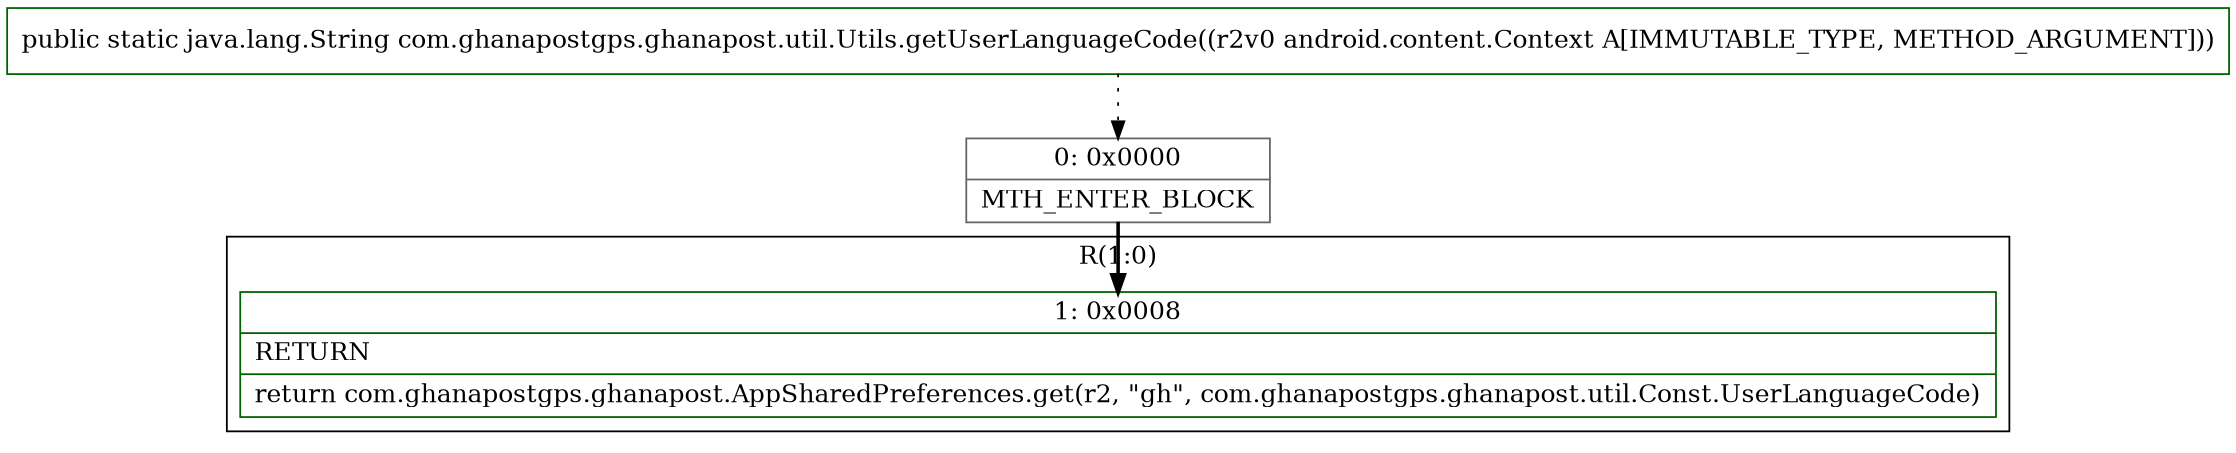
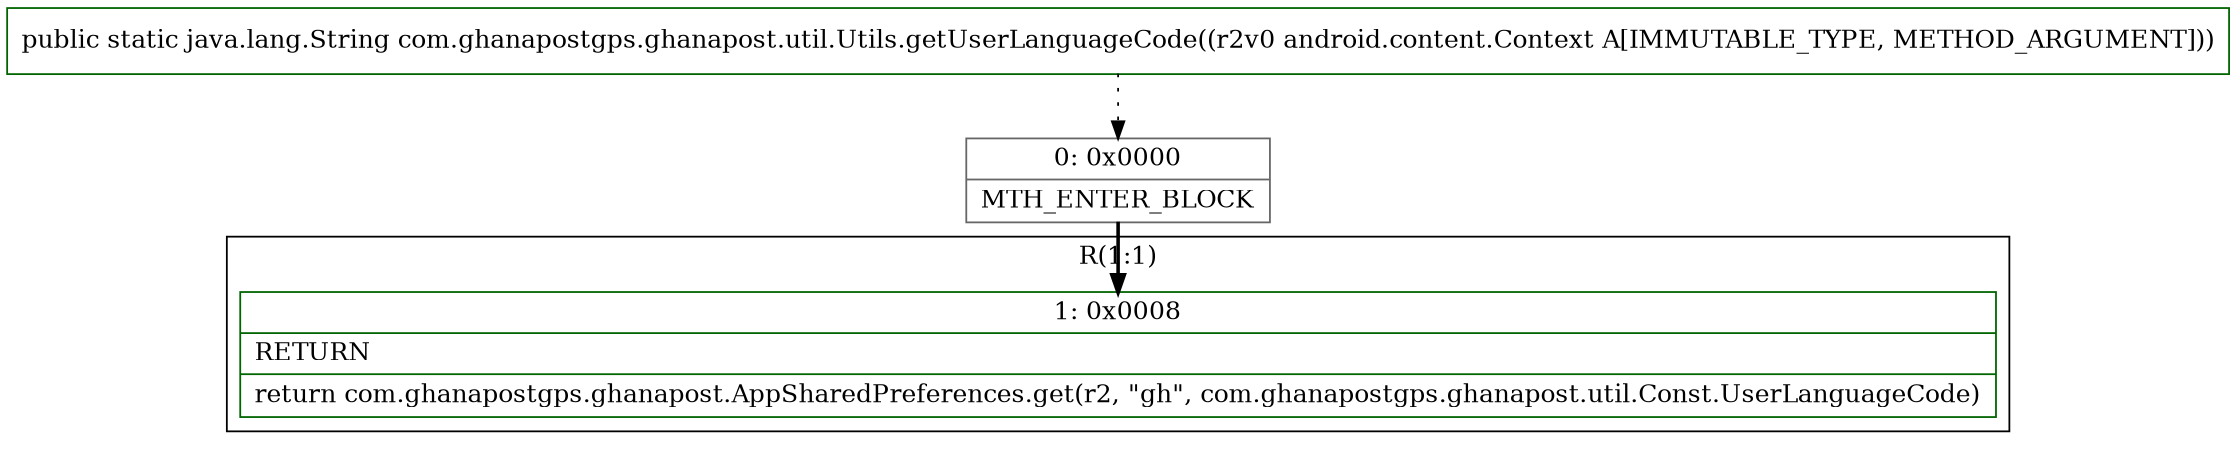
cluster "R(1:0)": label "R(1:0)" -> "R(1:1)"
